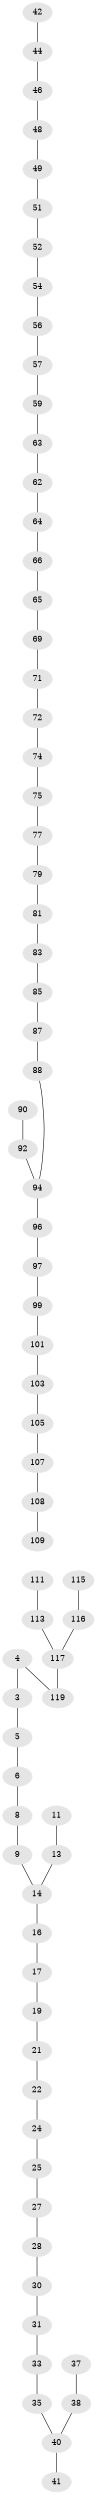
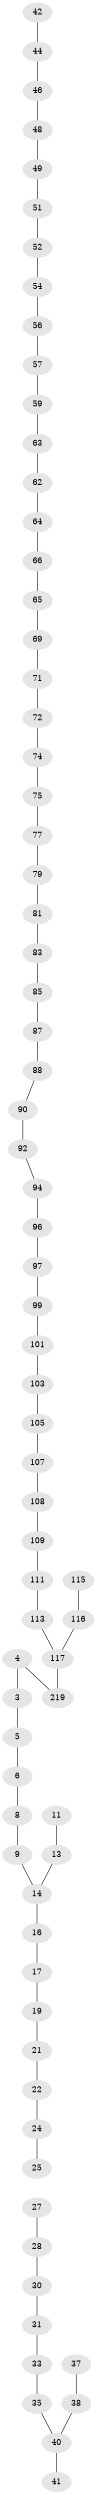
edge "88" -- "94": now "88" -- "90"
edge "109" -- "111": added
node "119": label "119" -> "219"
edge "25" -- "27": removed
